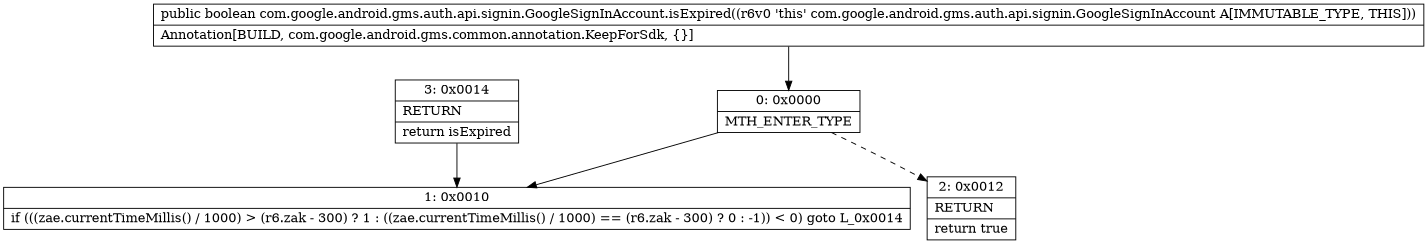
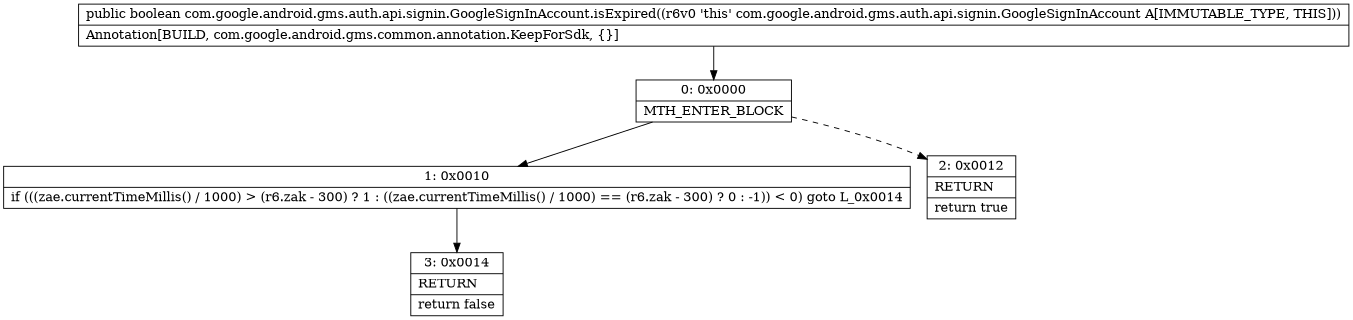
node "0: 0x0000": text "MTH_ENTER_TYPE" -> "MTH_ENTER_BLOCK"
node "3: 0x0014": text "return isExpired" -> "return false"
edge "3: 0x0014" -> "1: 0x0010": reversed
